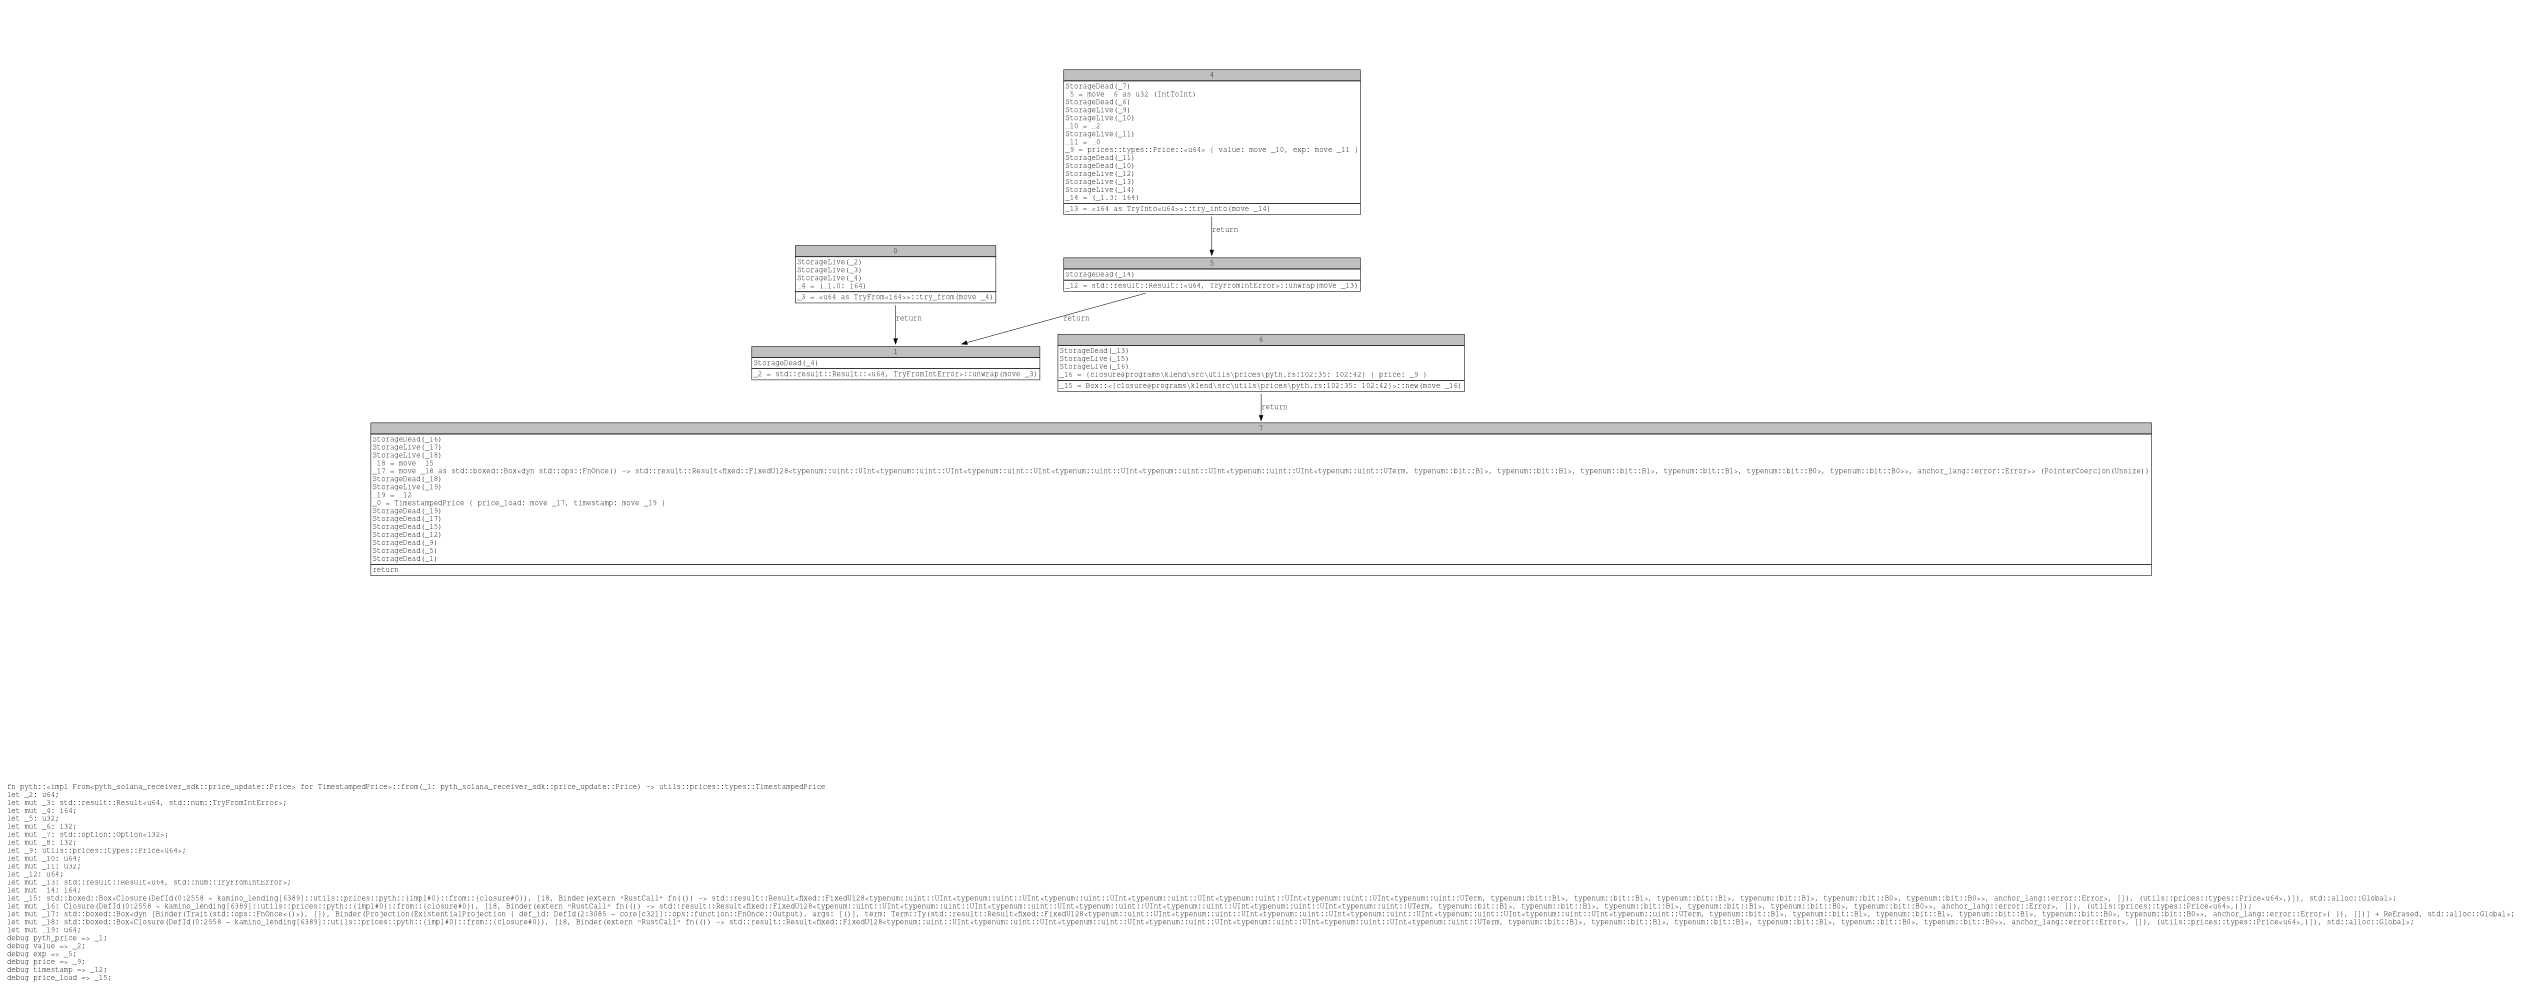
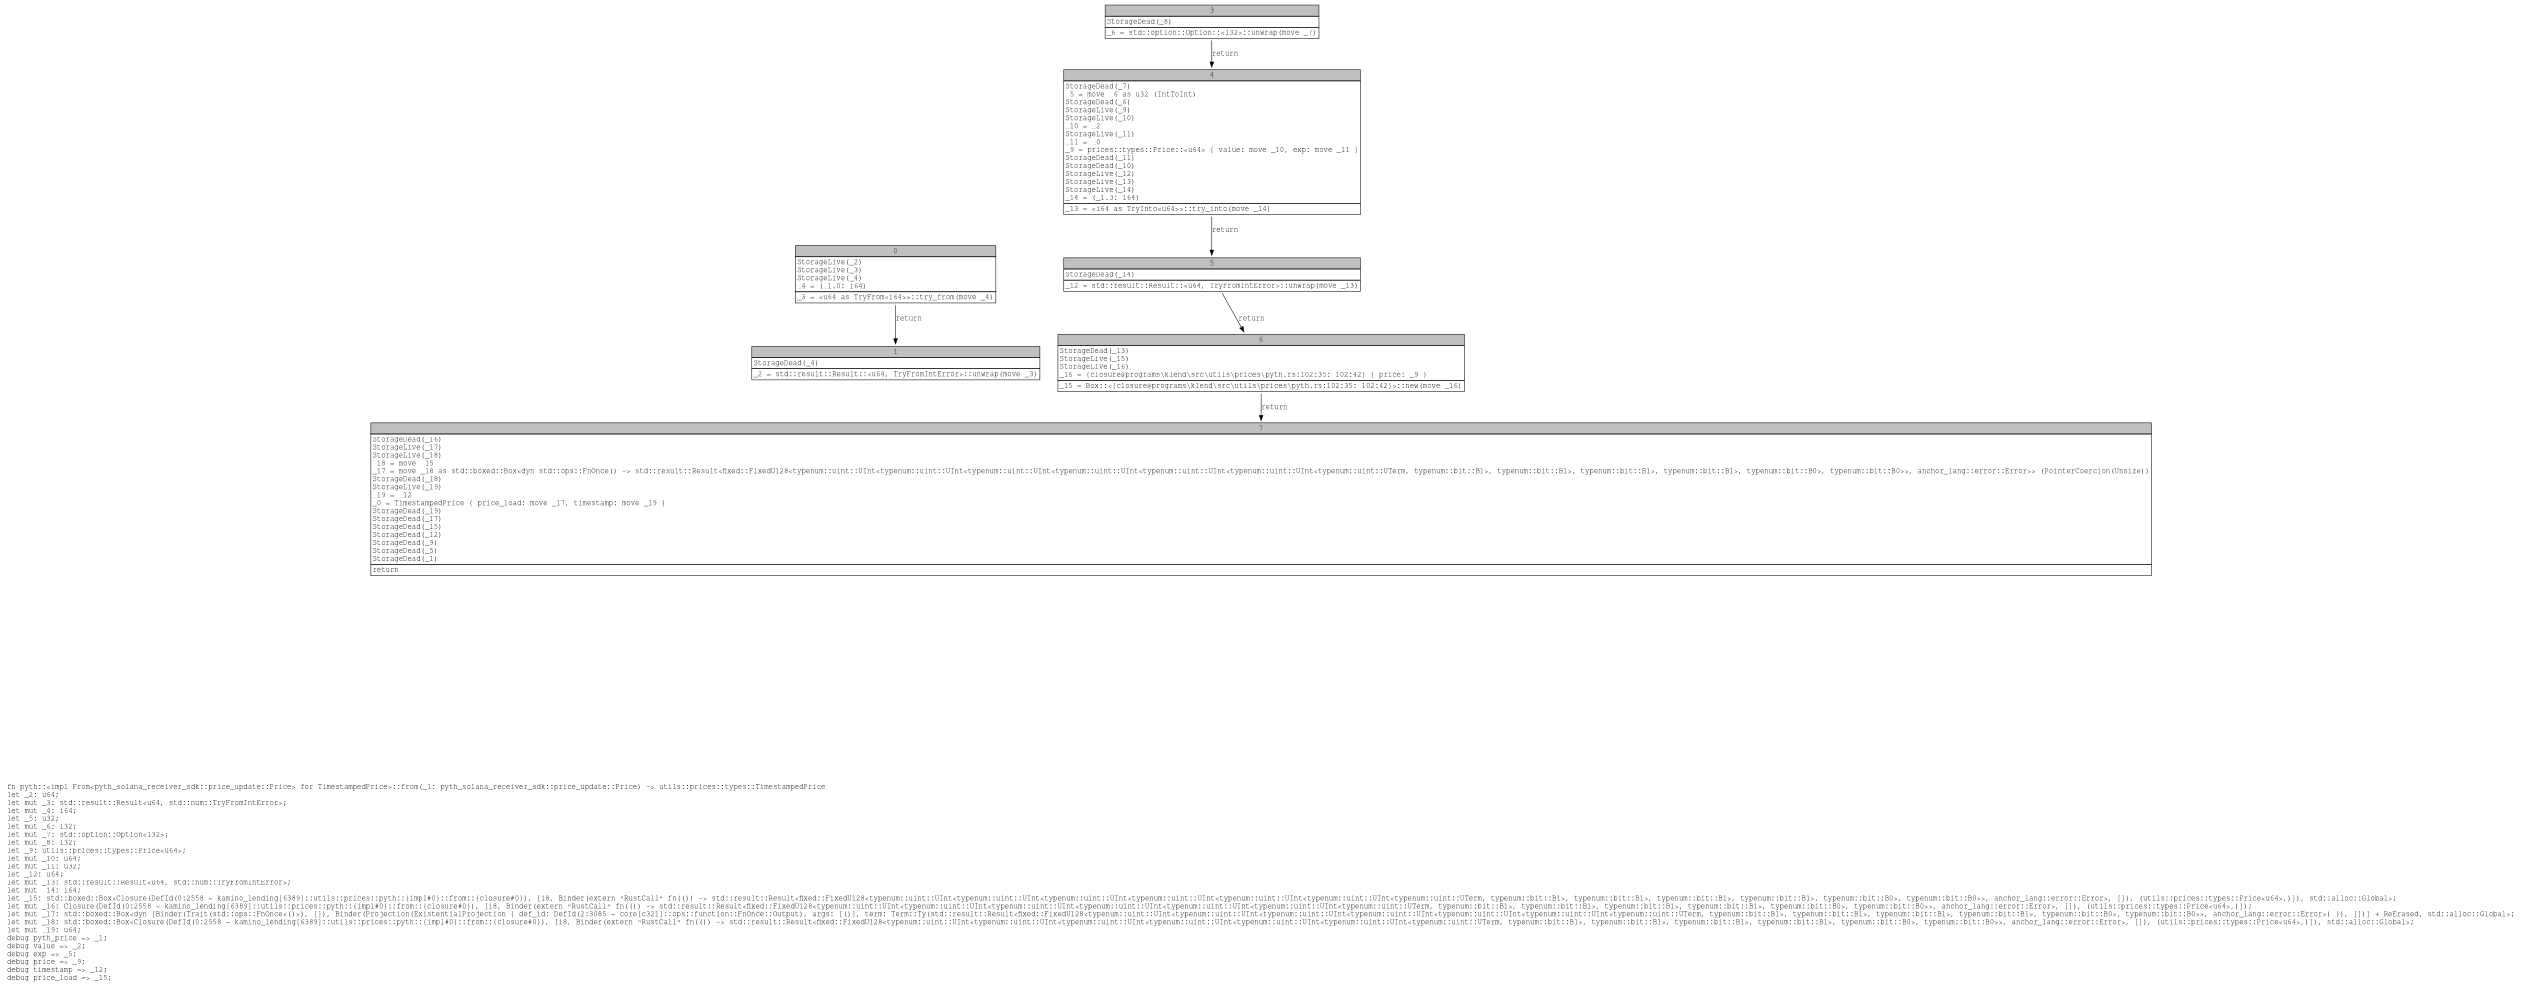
node "3": added
edge "5" -> "1": now "5" -> "6"
